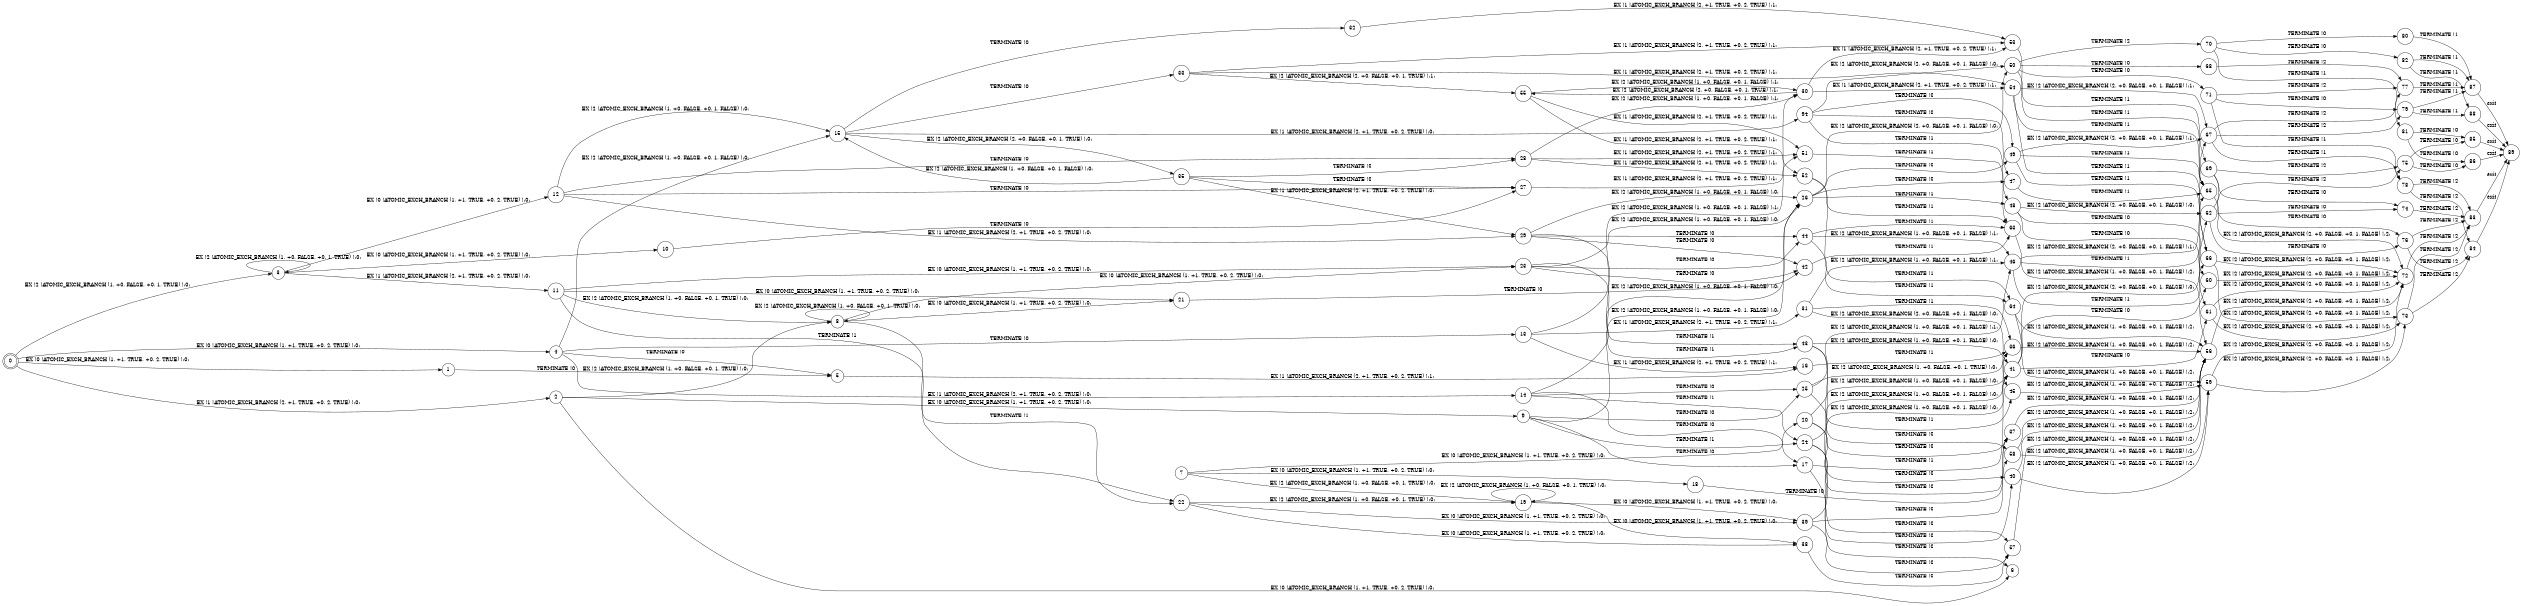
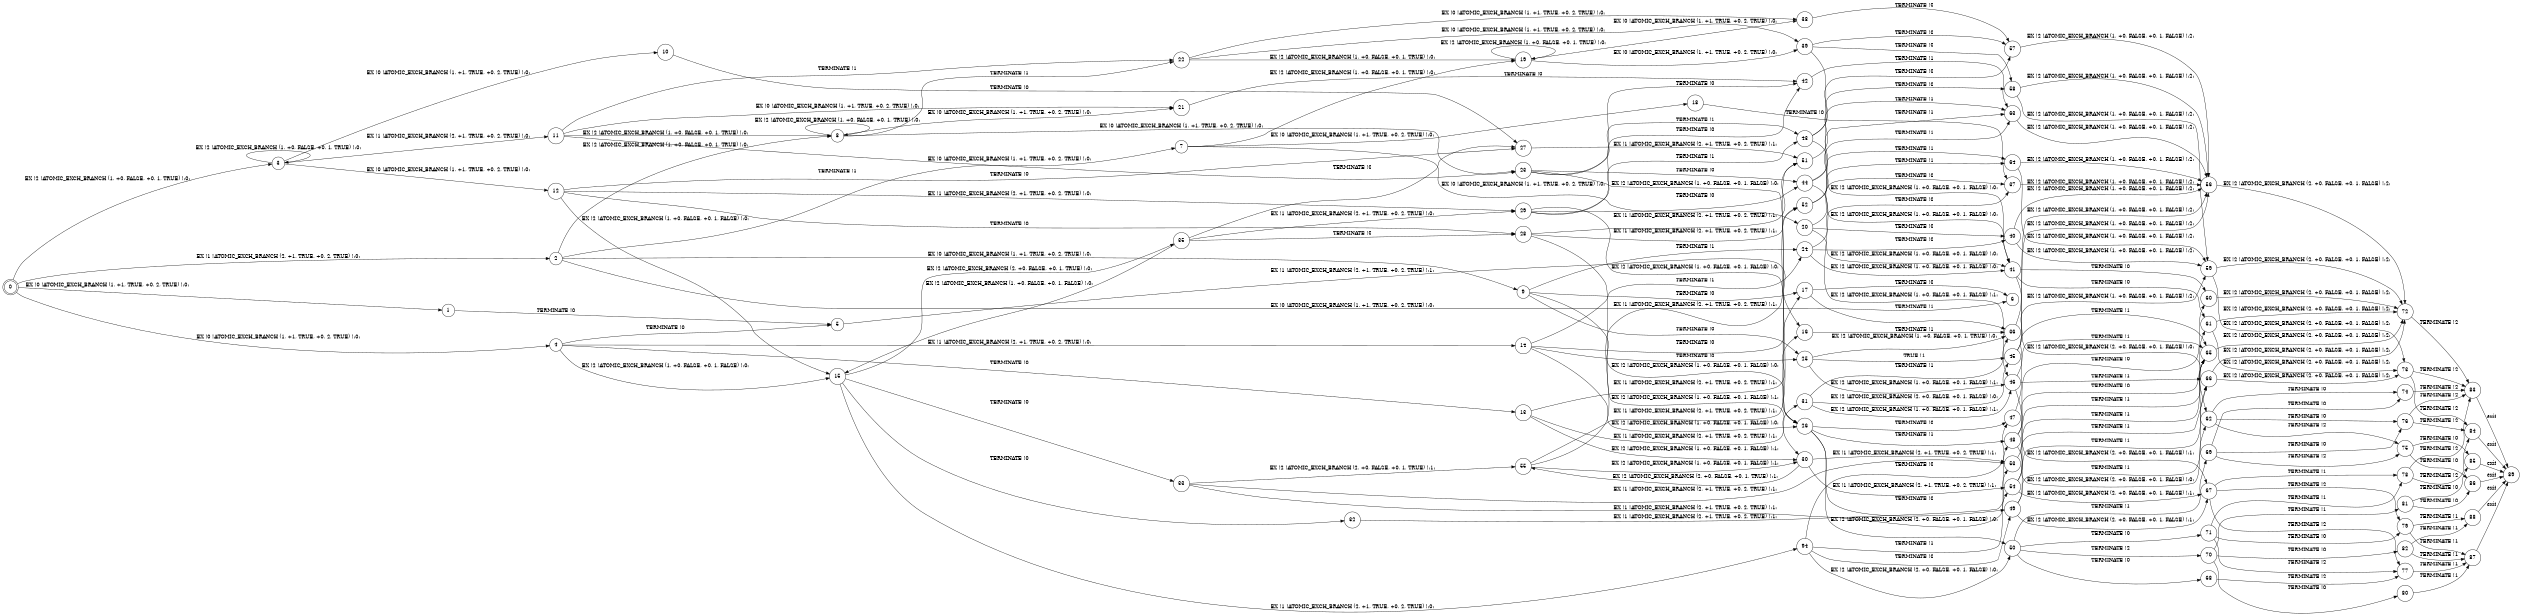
edge "2" -> "7": added, label "TERMINATE !1"
edge "45" -> "56": added, label "EX !2 !ATOMIC_EXCH_BRANCH (1, +0, FALSE, +0, 1, FALSE) !:2:"
edge "25" -> "45": label "TERMINATE !1" -> "TRUE !1"
